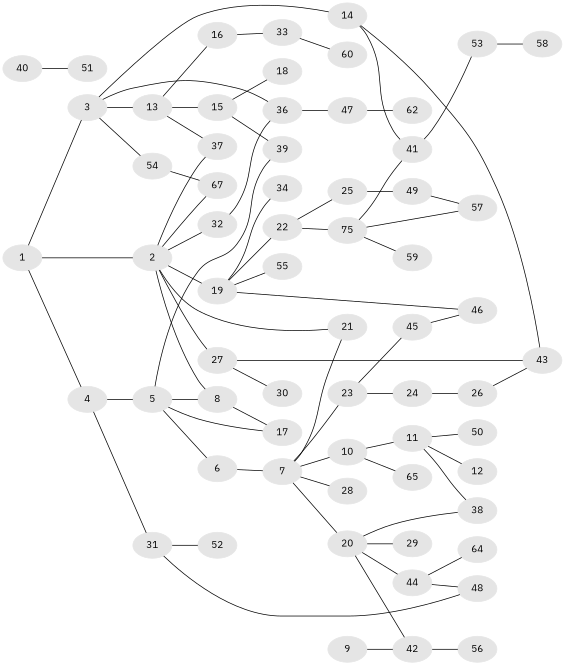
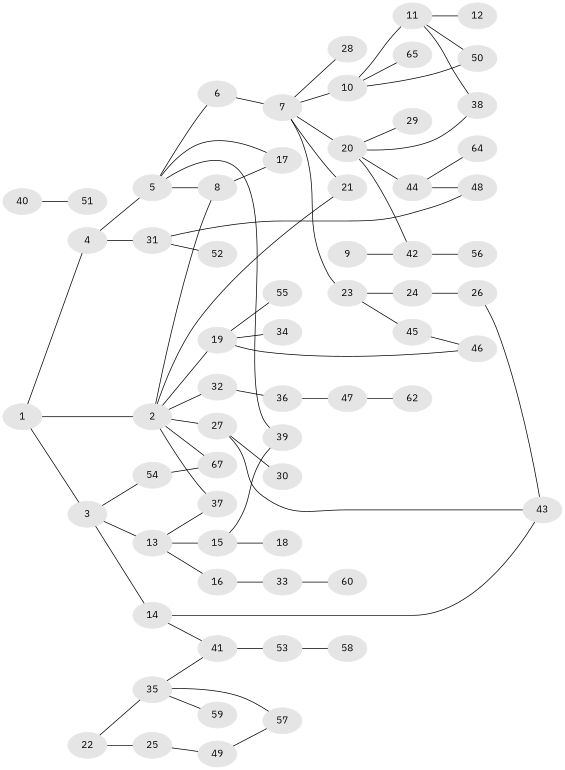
edge "50" -- "10": added
edge "3" -- "36": removed
node "75": label "75" -> "35"
edge "22" -- "19": removed
